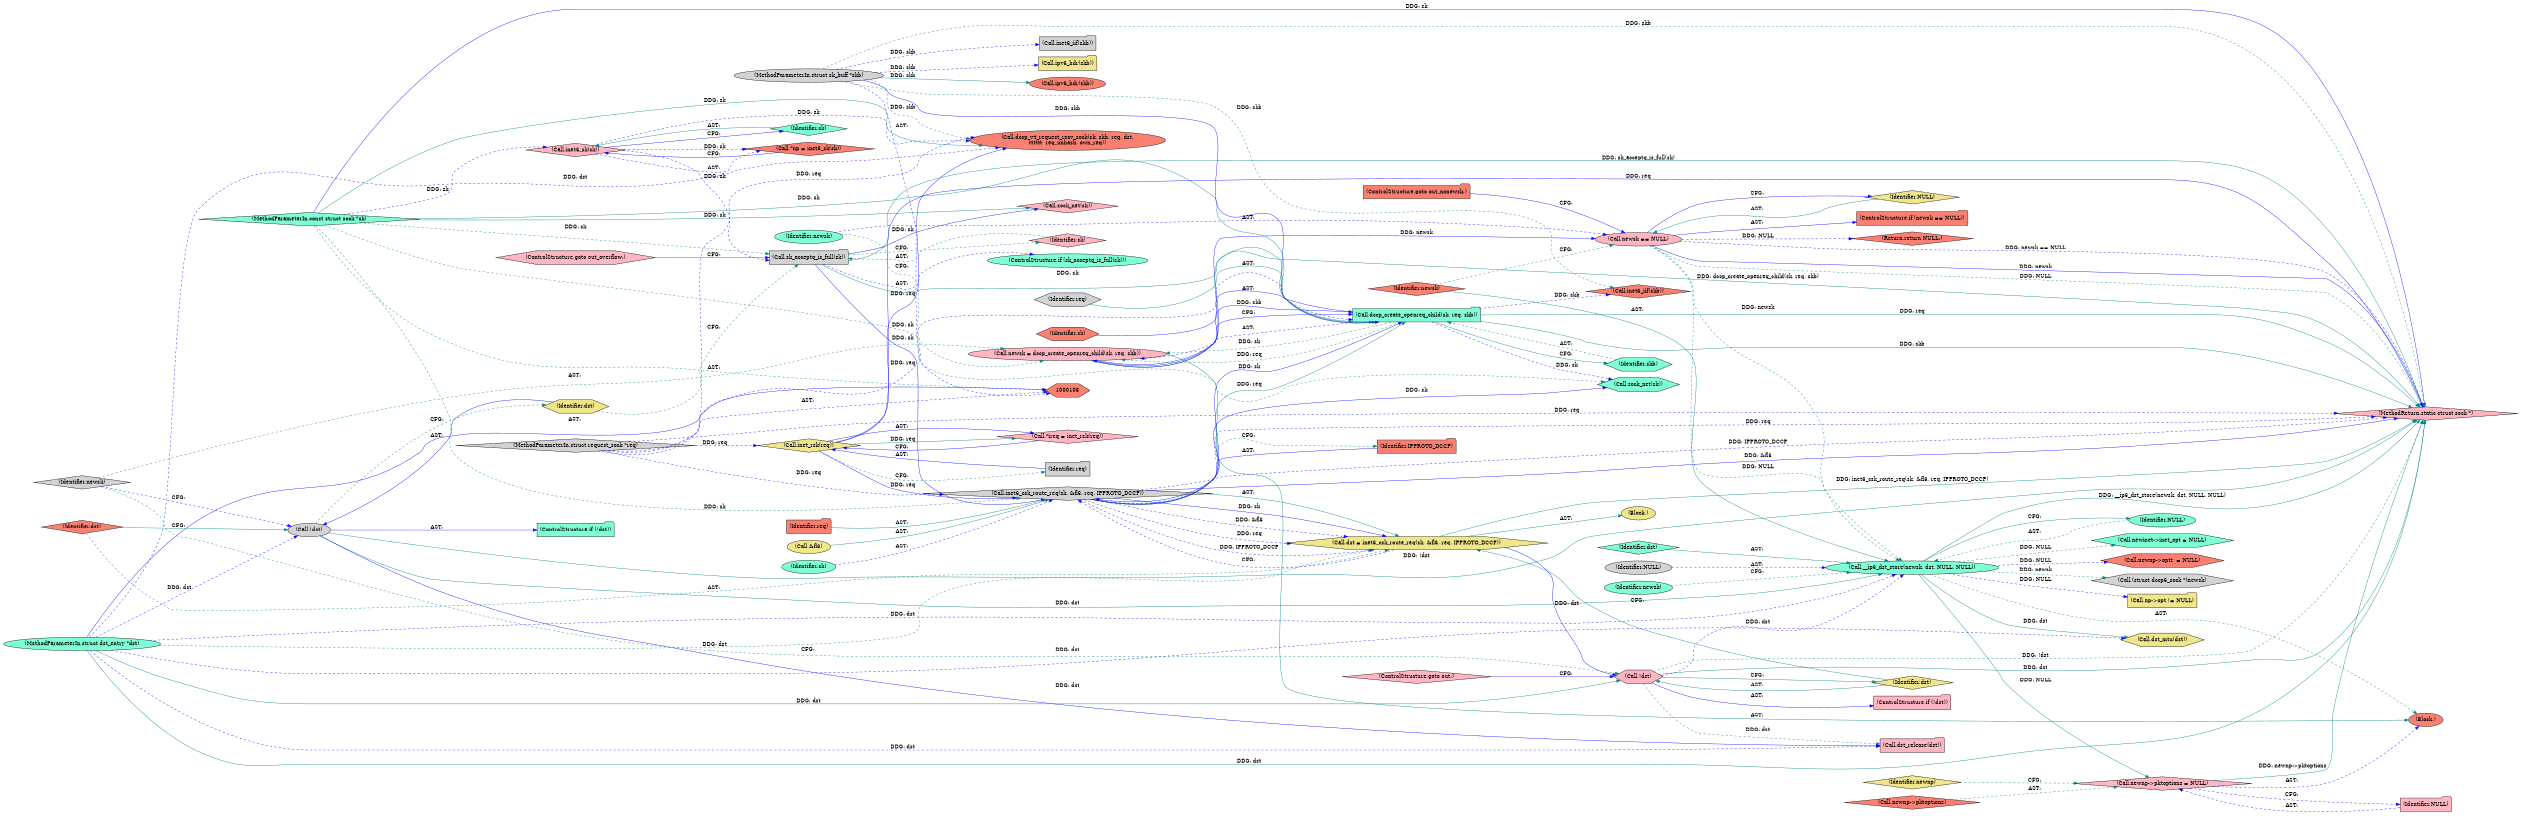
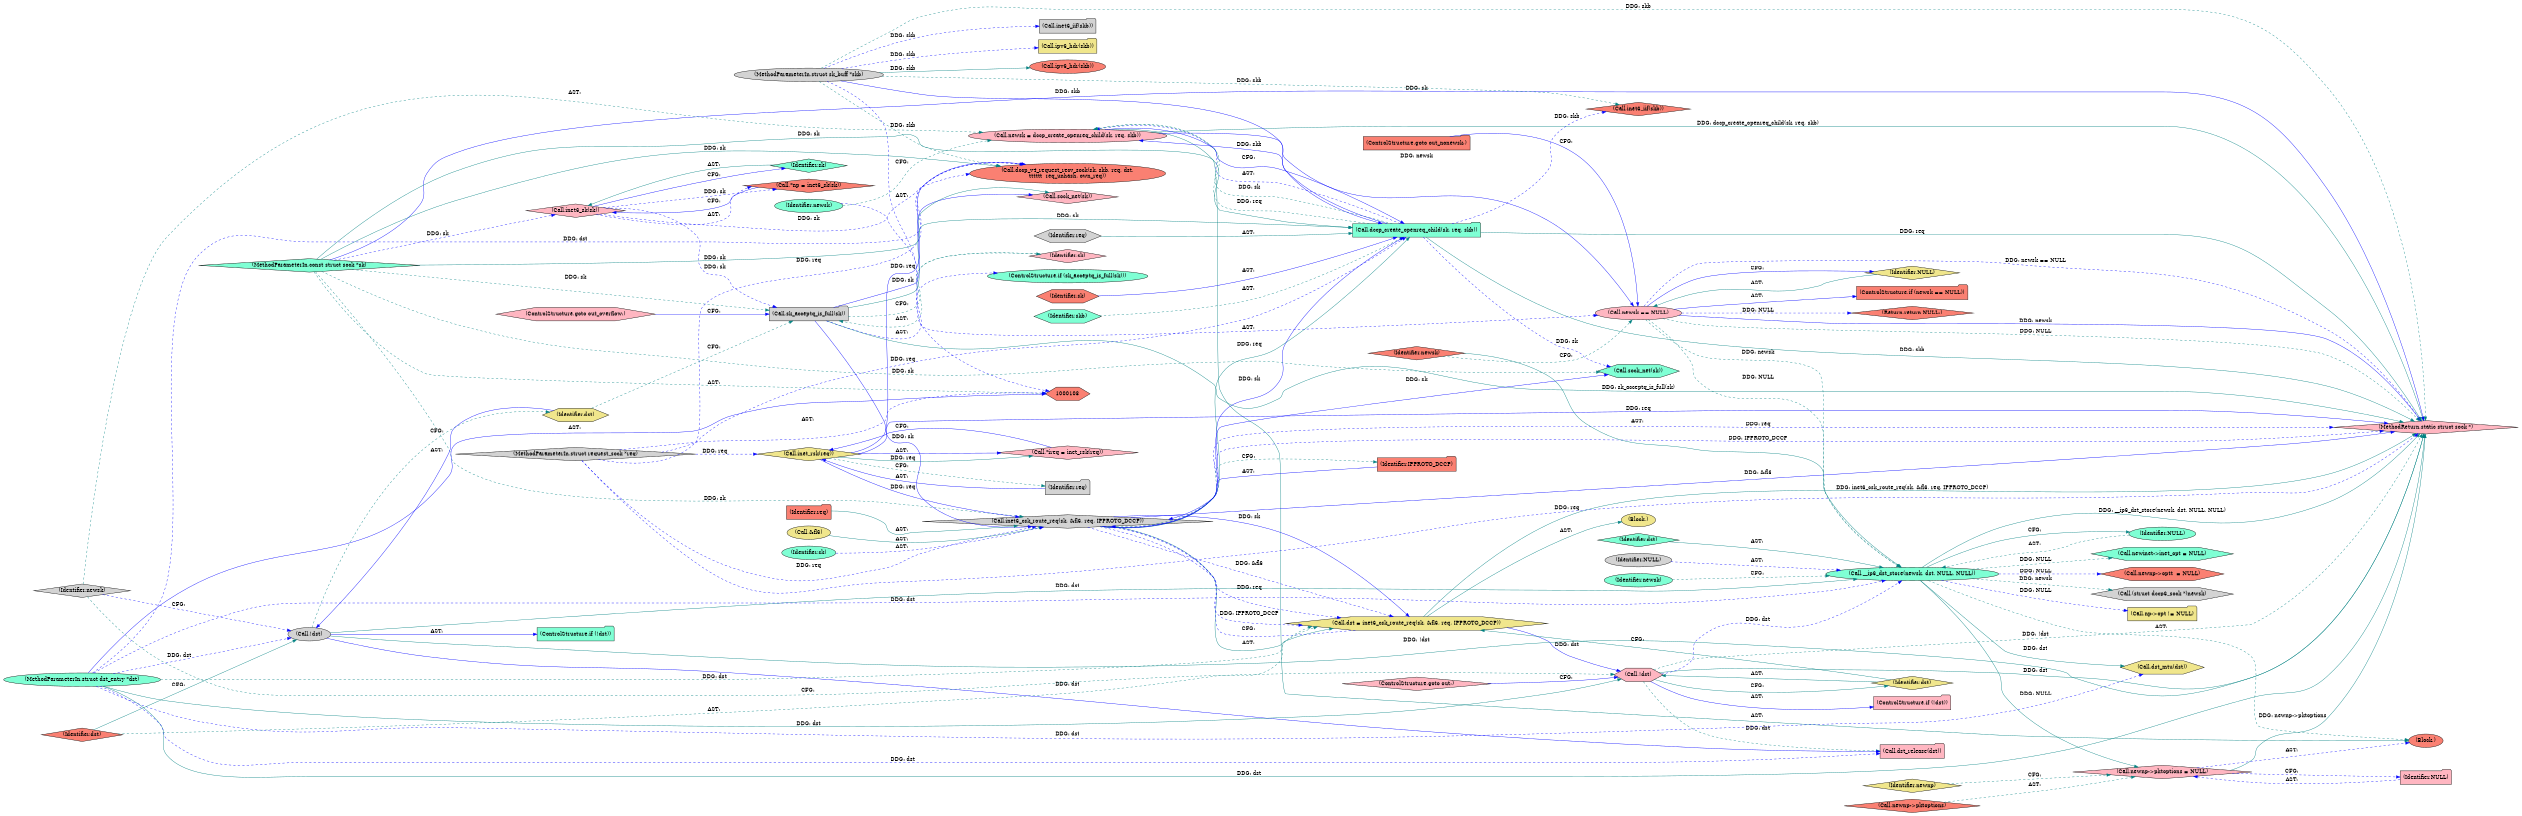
edge "(Call,dccp_create_openreq_child(sk, req, skb))" -> "(Identifier,skb)": removed, label "CFG:"
